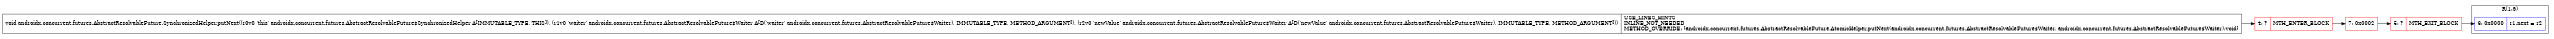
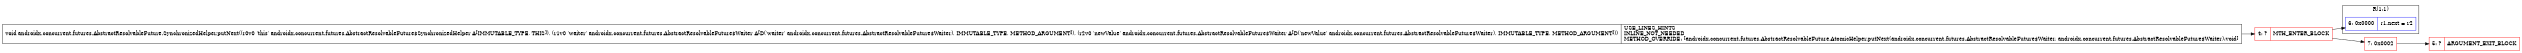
cluster "R(1:9)": label "R(1:9)" -> "R(1:1)"
node "5: ?": text "MTH_EXIT_BLOCK" -> "ARGUMENT_EXIT_BLOCK"
edge "5: ?" -> "6: 0x0000": now "4: ?" -> "6: 0x0000"
